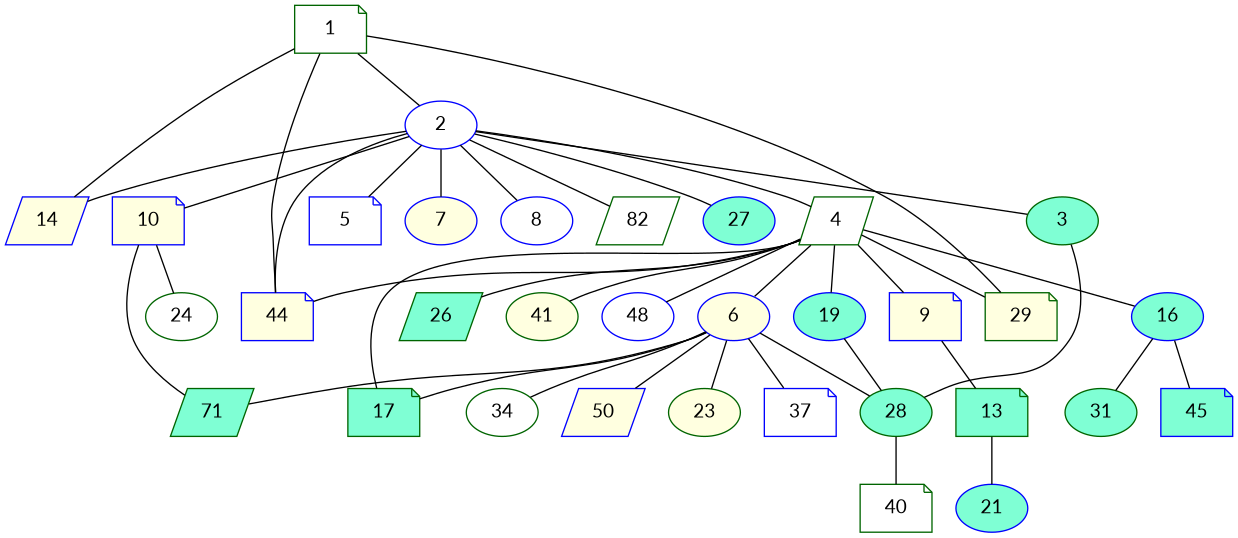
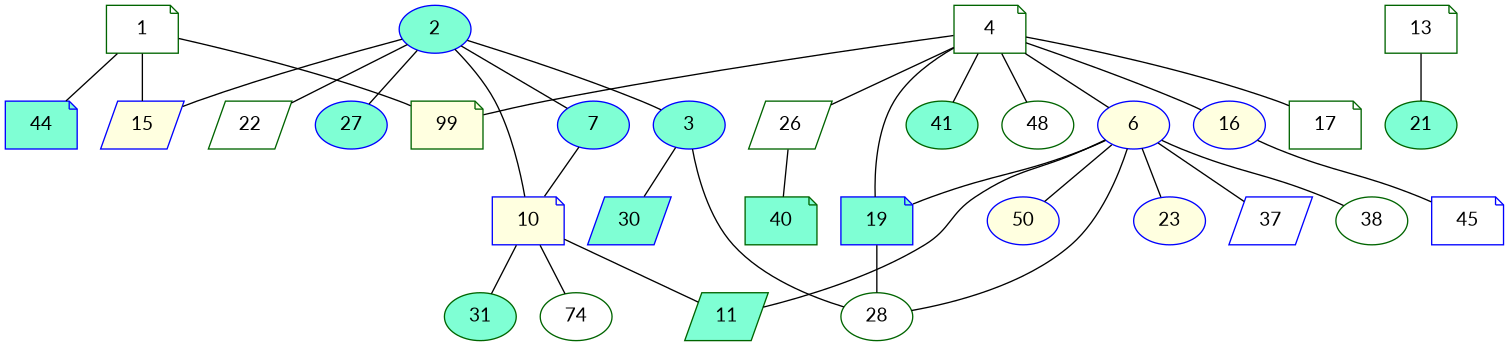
edge "1" -- "2": removed
node "2": fillcolor white -> aquamarine
edge "7" -- "10": added
edge "2" -- "4": removed
edge "2" -- "44": removed
node "14": label "14" -> "15"
node "5": removed
node "7": fillcolor lightyellow -> aquamarine
node "8": removed
node "30": added
node "82": label "82" -> "22"
node "4": shape parallelogram -> note
node "3": color darkgreen -> blue
edge "4" -- "44": removed
node "24": label "24" -> "74"
node "44": fillcolor lightyellow -> aquamarine
node "26": fillcolor aquamarine -> white
node "41": fillcolor lightyellow -> aquamarine
node "48": color blue -> darkgreen
node "19": shape ellipse -> note
node "9": removed
node "29": label "29" -> "99"
node "16": fillcolor aquamarine -> lightyellow
edge "16" -- "31": now "10" -- "31"
edge "6" -- "17": now "6" -- "19"
node "71": label "71" -> "11"
node "17": fillcolor aquamarine -> white
node "34": label "34" -> "38"
node "50": shape parallelogram -> ellipse
node "23": color darkgreen -> blue
node "37": shape note -> parallelogram
node "28": fillcolor aquamarine -> white
node "13": fillcolor aquamarine -> white
node "45": fillcolor aquamarine -> white
edge "28" -- "40": now "26" -- "40"
node "40": fillcolor white -> aquamarine
node "21": color blue -> darkgreen
